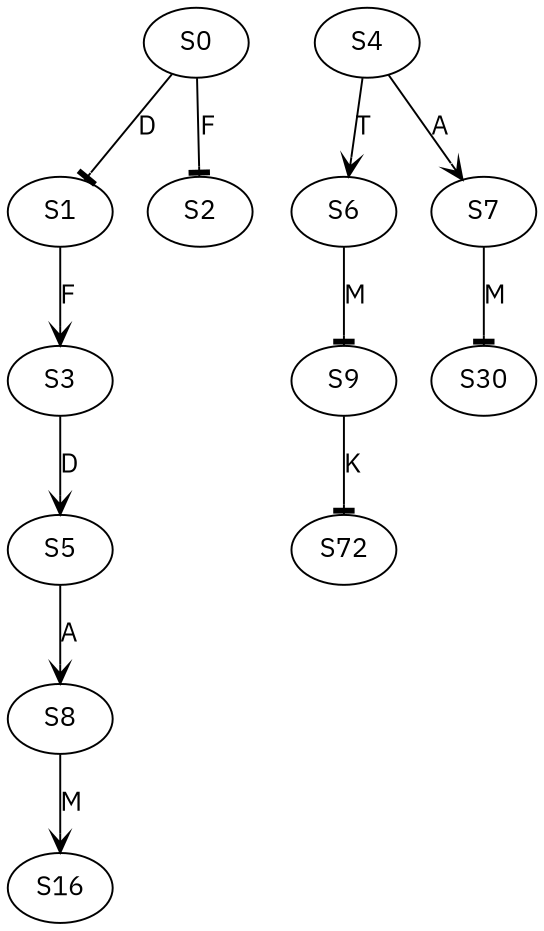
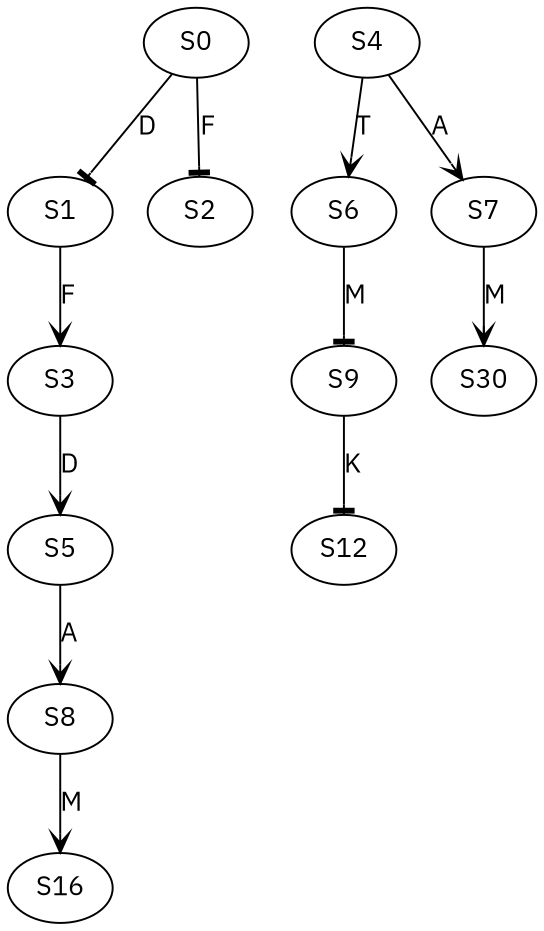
edge "S7" -> "S30": arrowhead tee -> vee
node "S72": label "S72" -> "S12"
